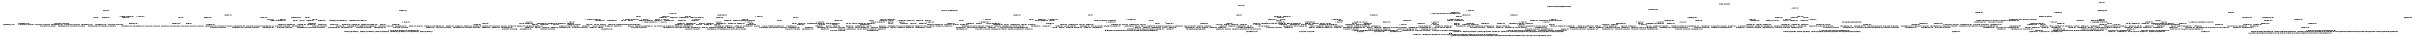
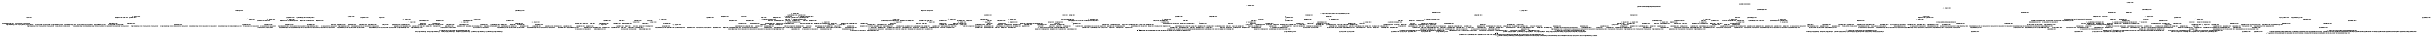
edge "s36" -> "s67": label "CERTIFICATE_VERIFY / TIMEOUT" -> "CERTIFICATE_VERIFY / SOCKET_CLOSED"
edge "s19" -> "s18": now "s19" -> "s89"
